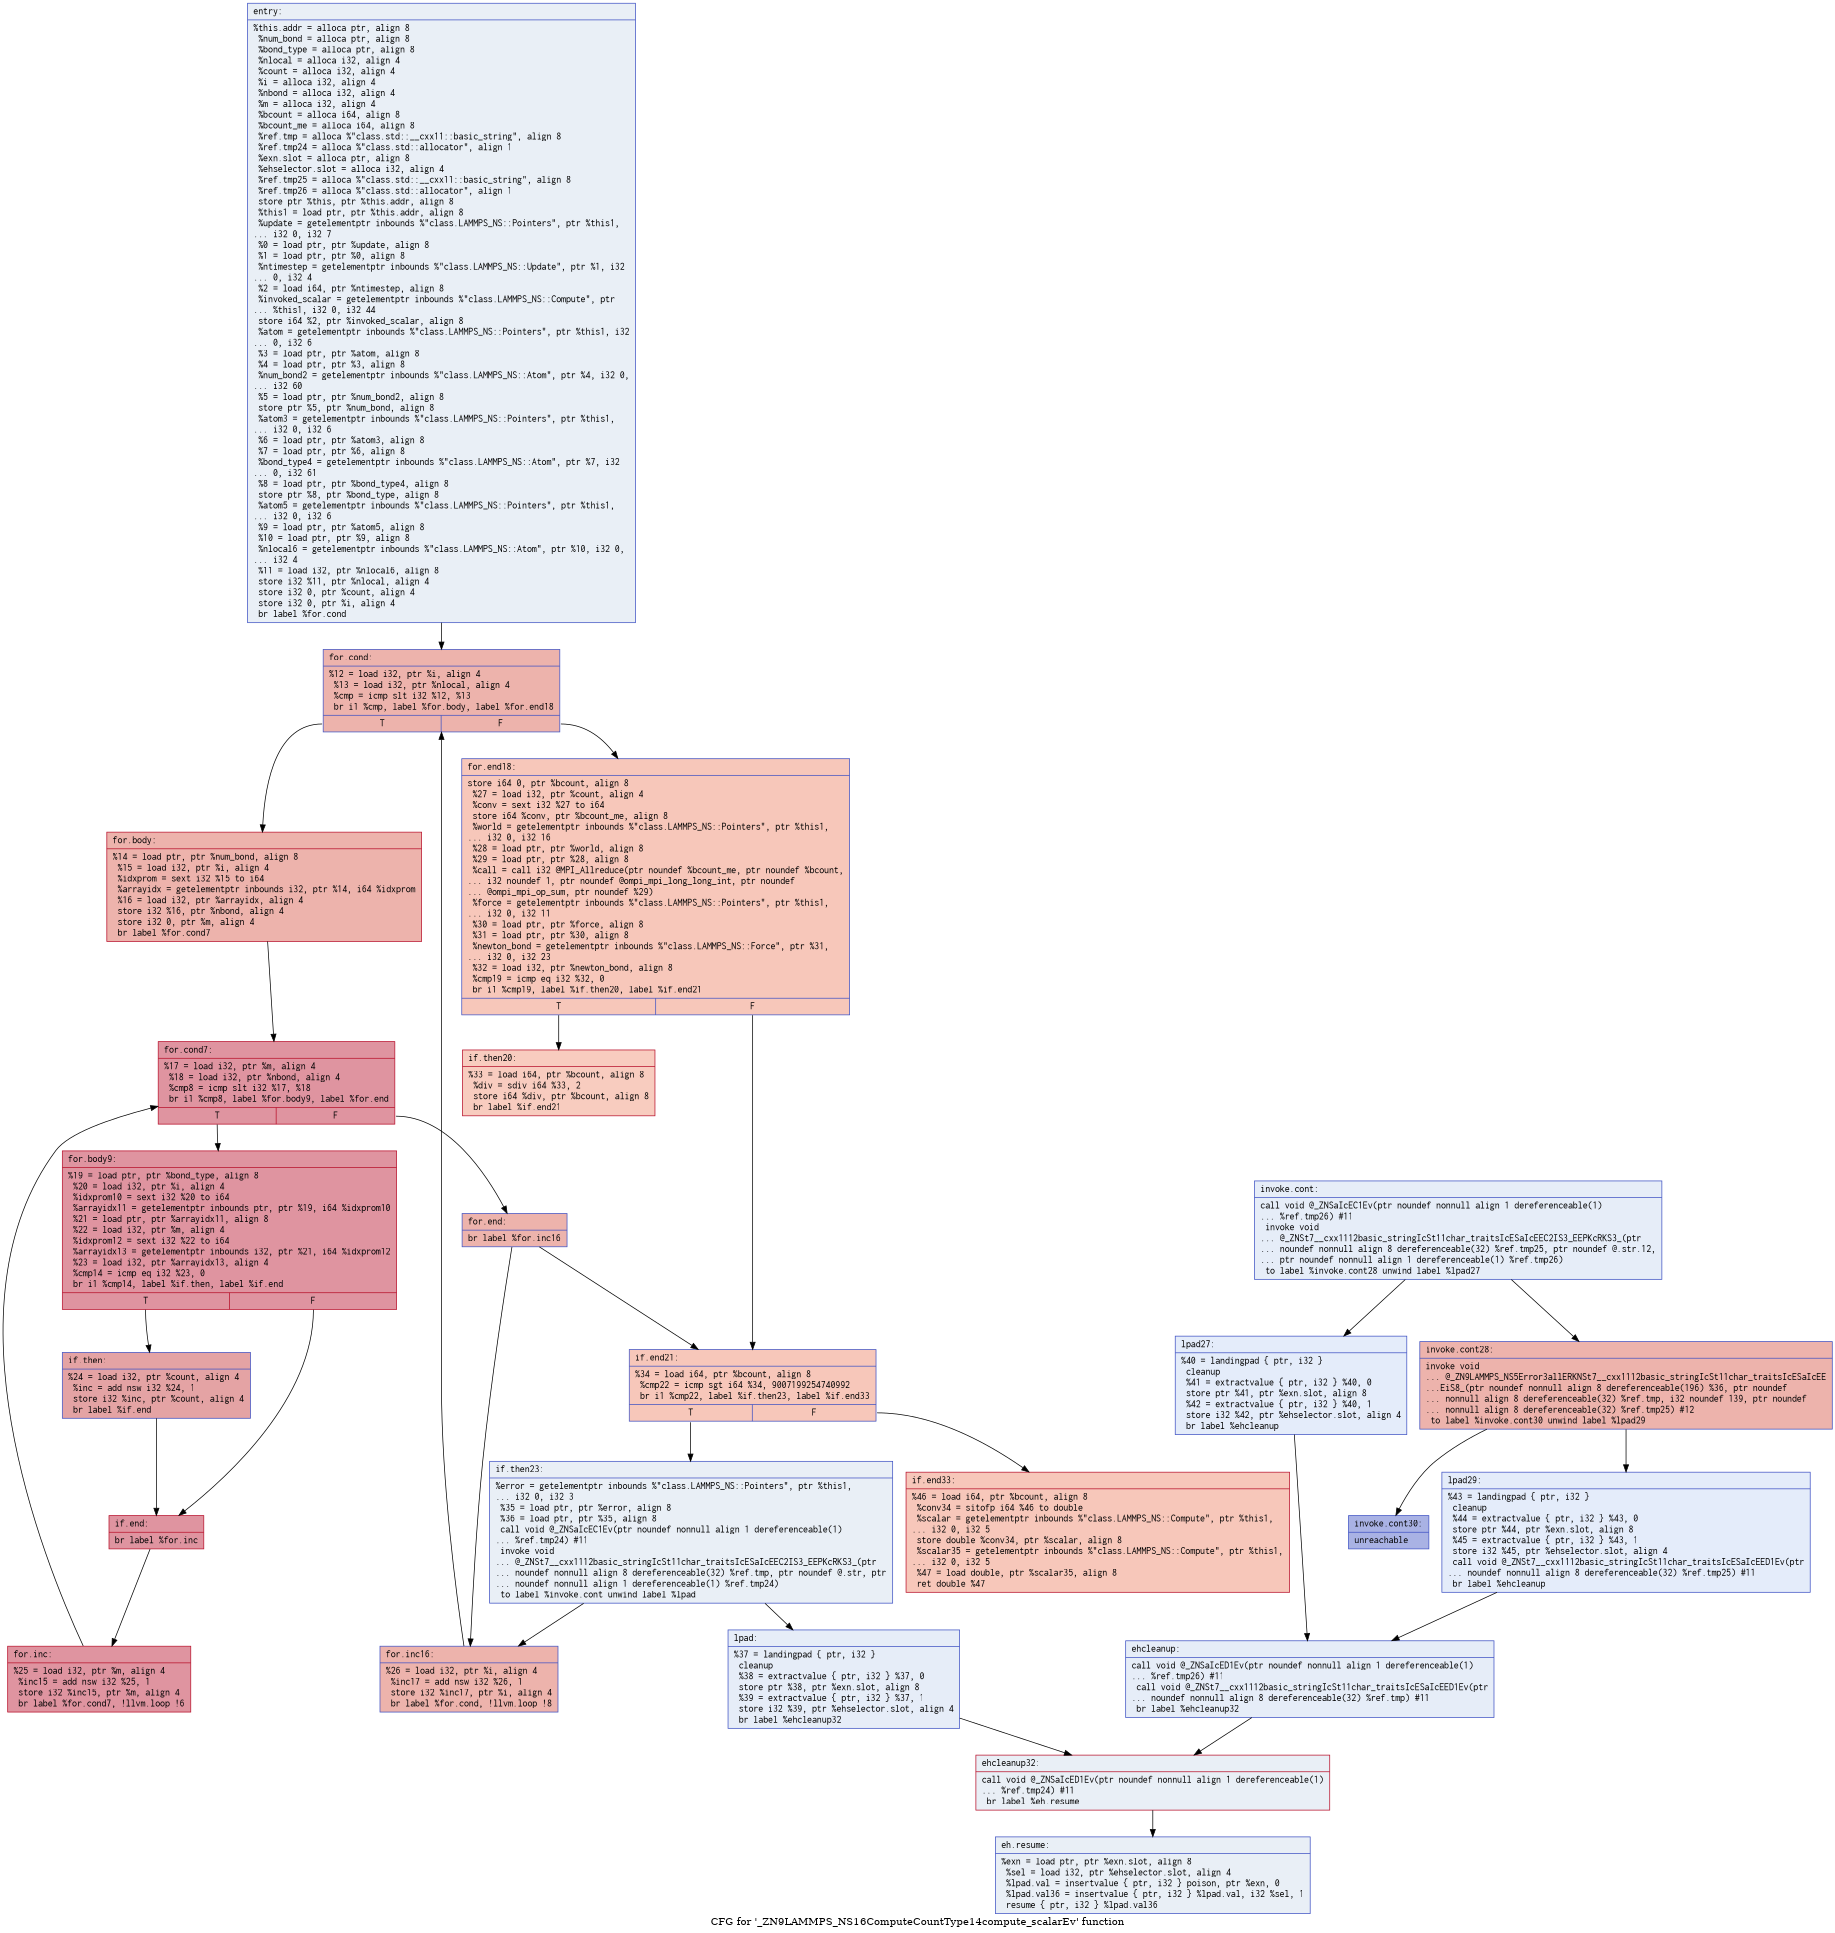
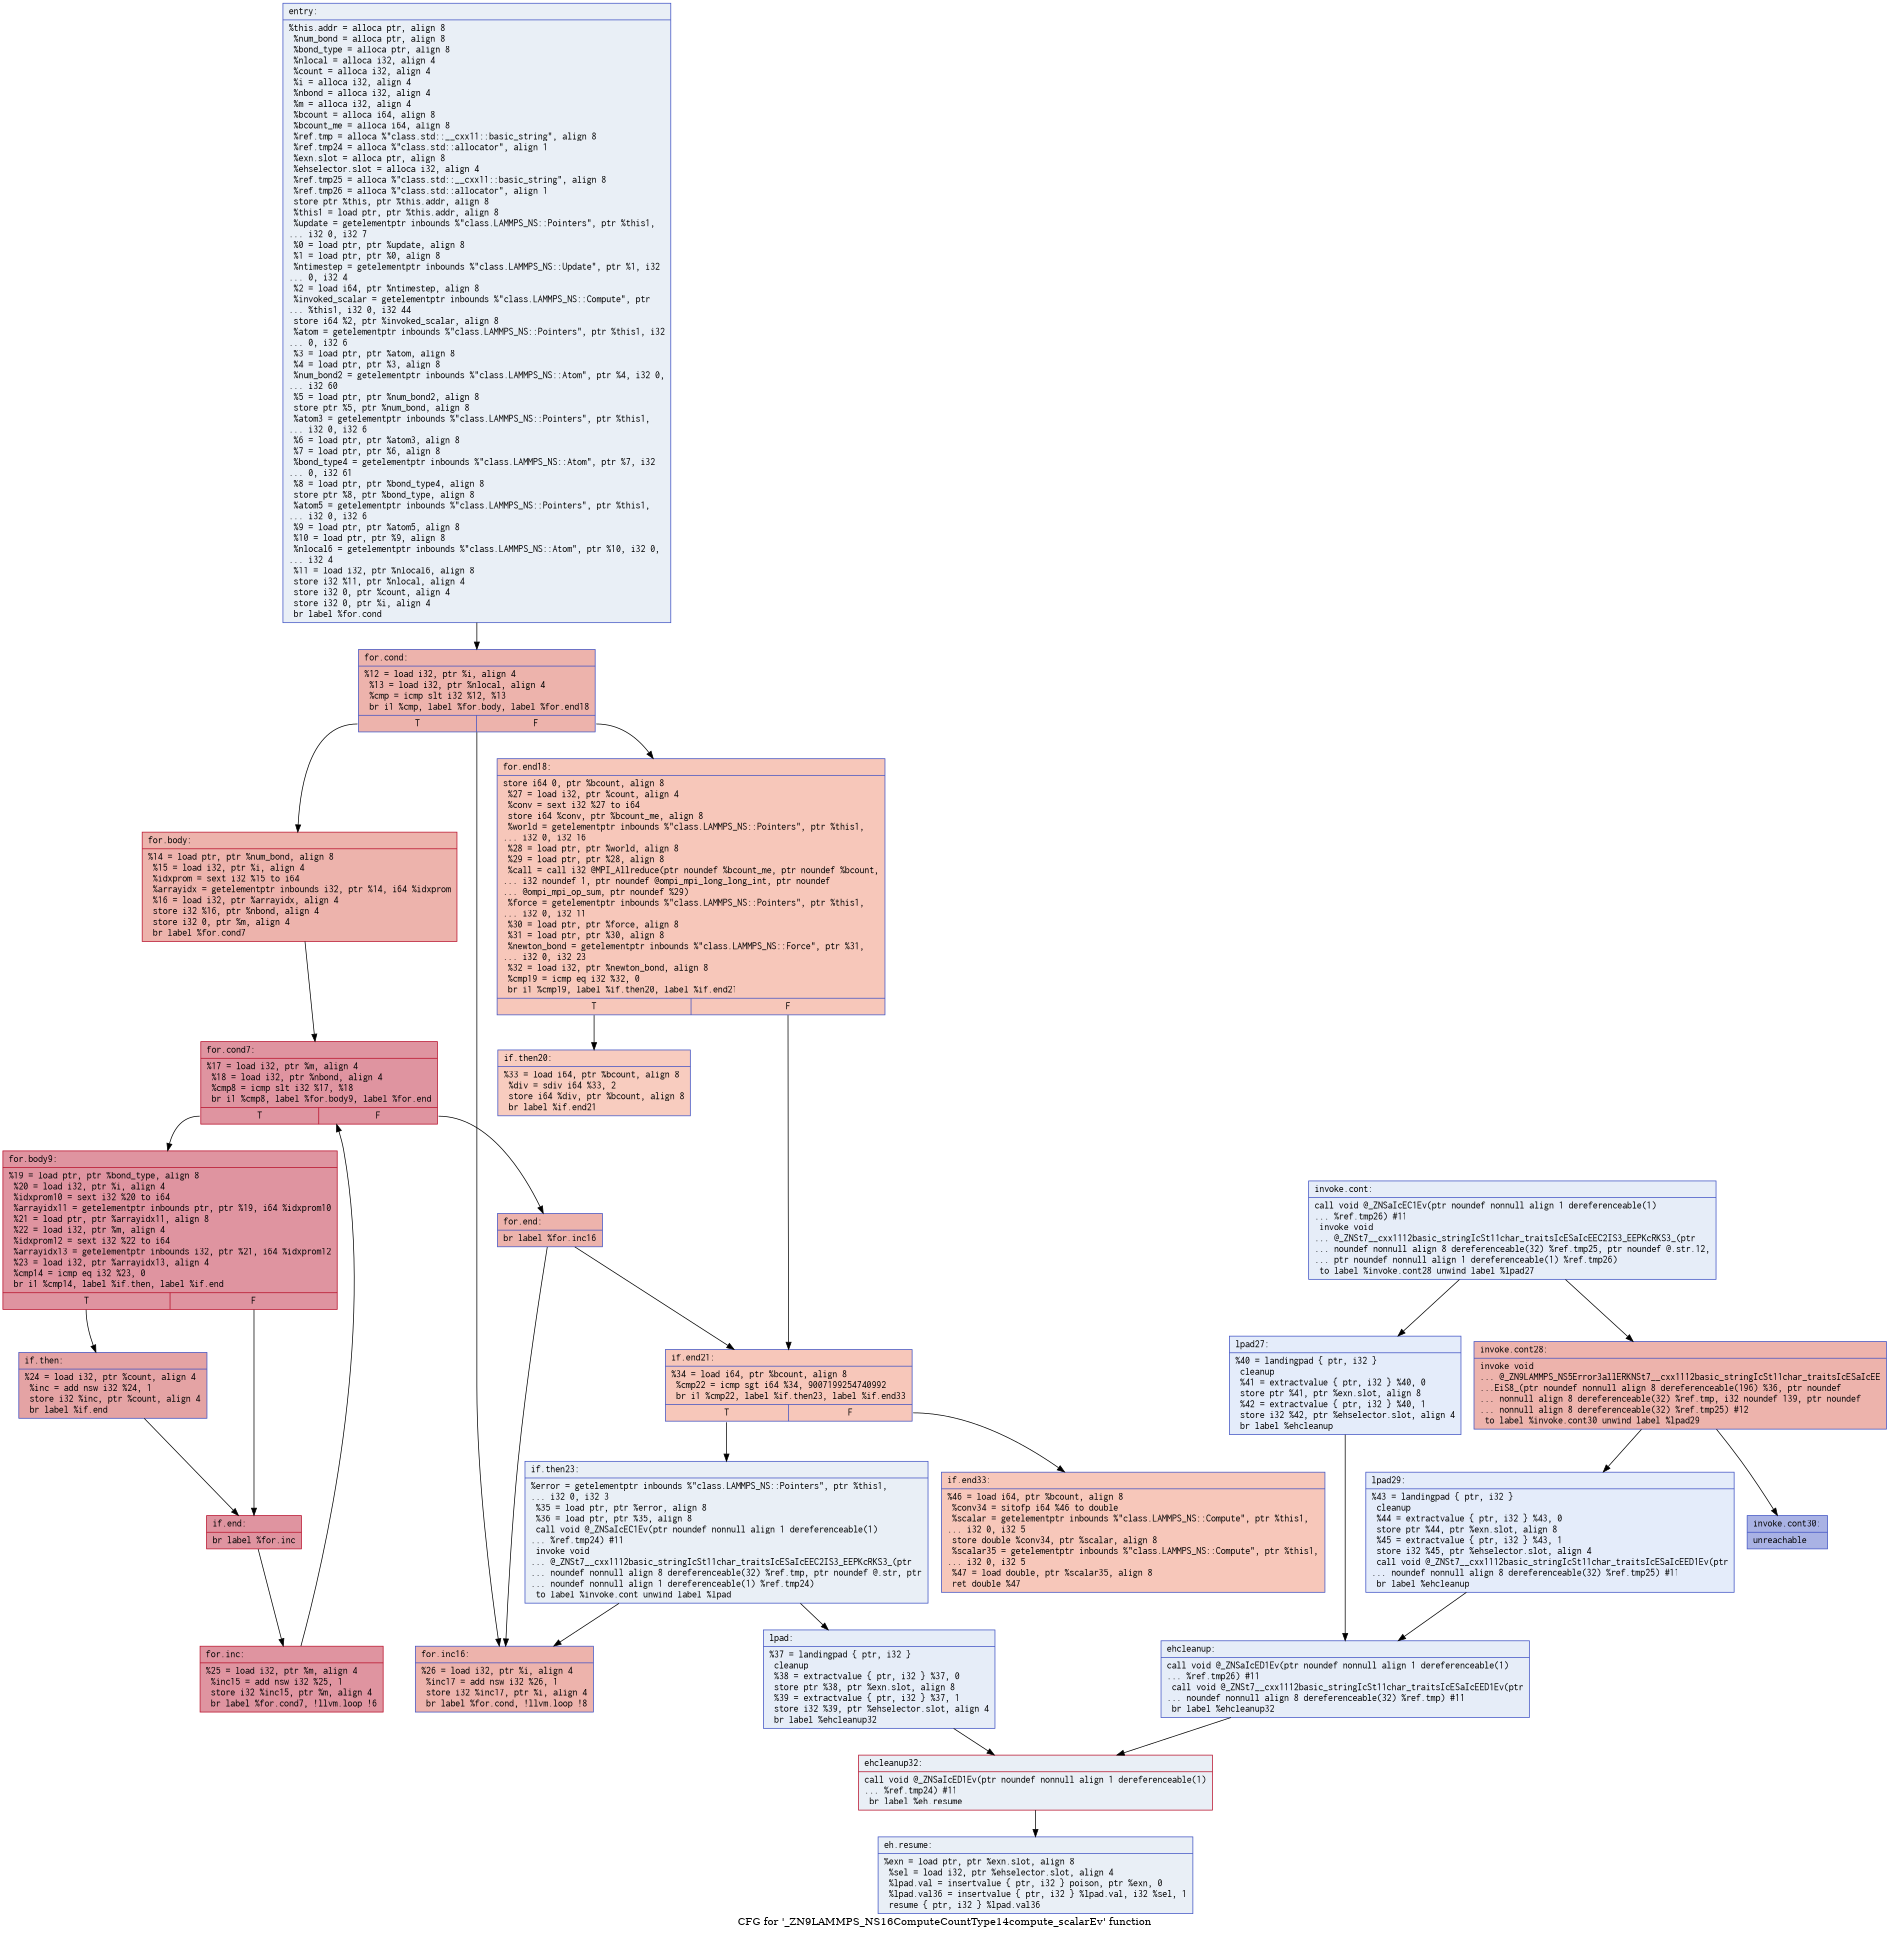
node "if.then20:": color #b70d28ff -> #3d50c3ff
edge "for.inc16:" -> "for.cond:": reversed
node "if.end33:": color #b70d28ff -> #3d50c3ff
